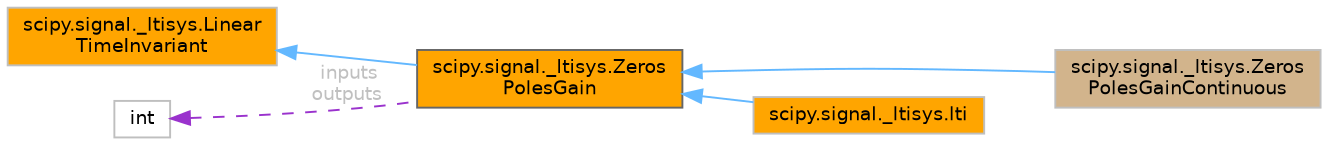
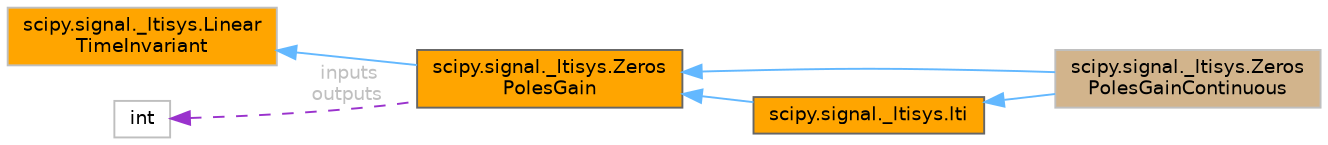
edge "scipy.signal._ltisys.Zeros PolesGainContinuous" -> "scipy.signal._ltisys.lti": added
node "scipy.signal._ltisys.lti": color grey75 -> gray40
